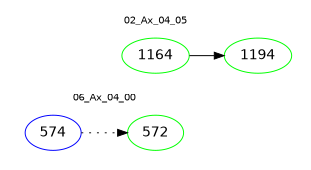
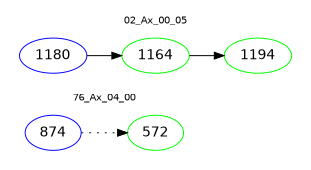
cluster "02_Ax_04_05": label "02_Ax_04_05" -> "02_Ax_00_05"
node "1180": added
cluster "06_Ax_04_00": label "06_Ax_04_00" -> "76_Ax_04_00"
node "574": label "574" -> "874"
